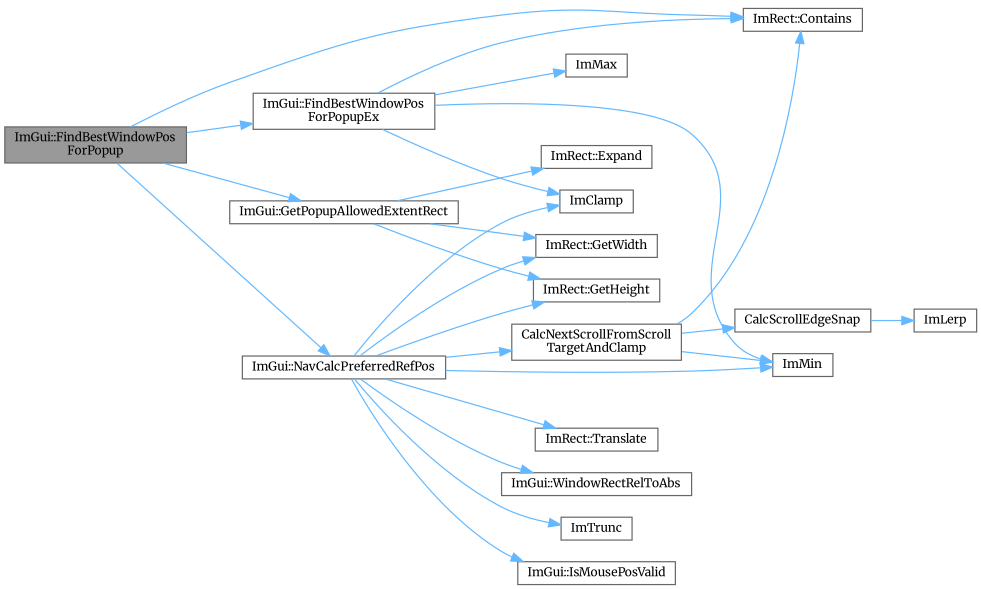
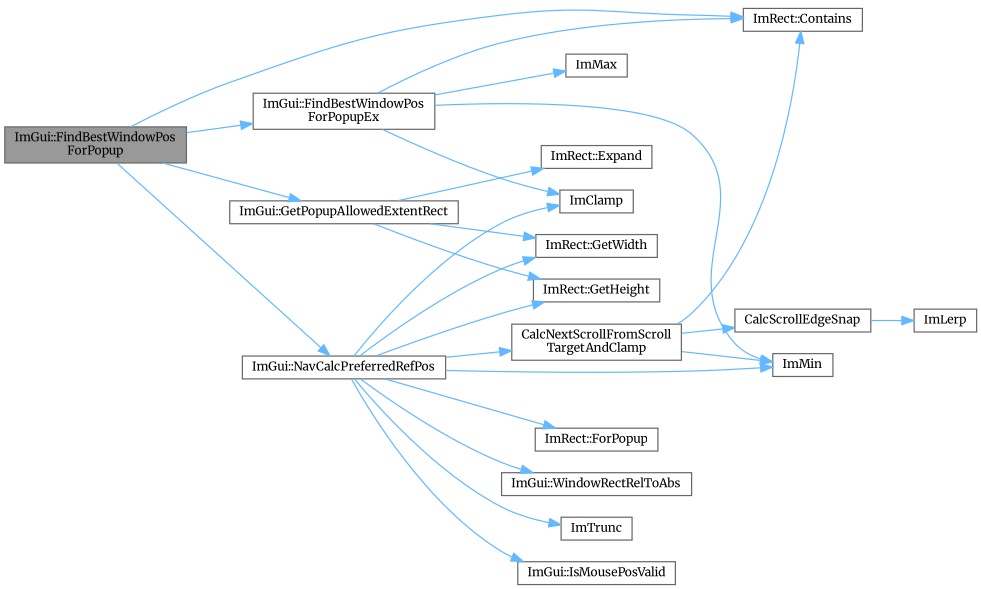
node "ImRect::Translate": label "ImRect::Translate" -> "ImRect::ForPopup"
